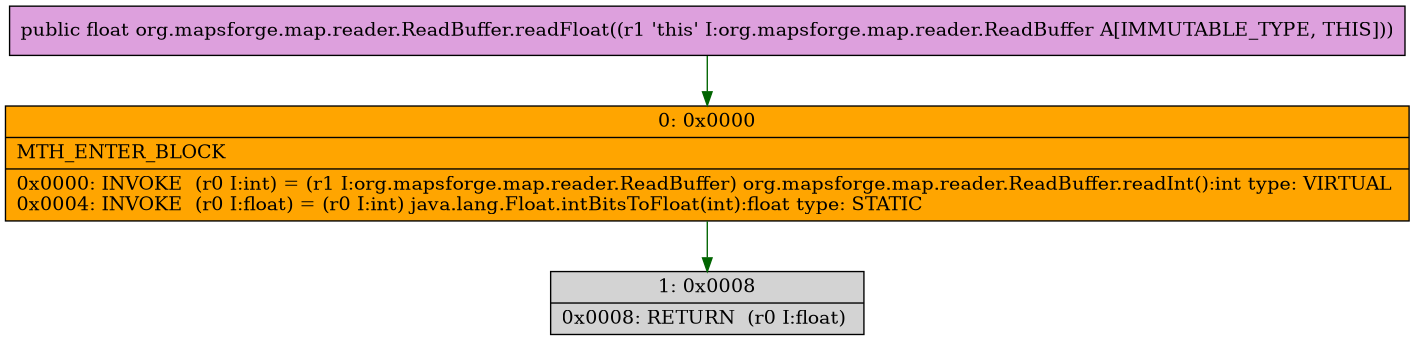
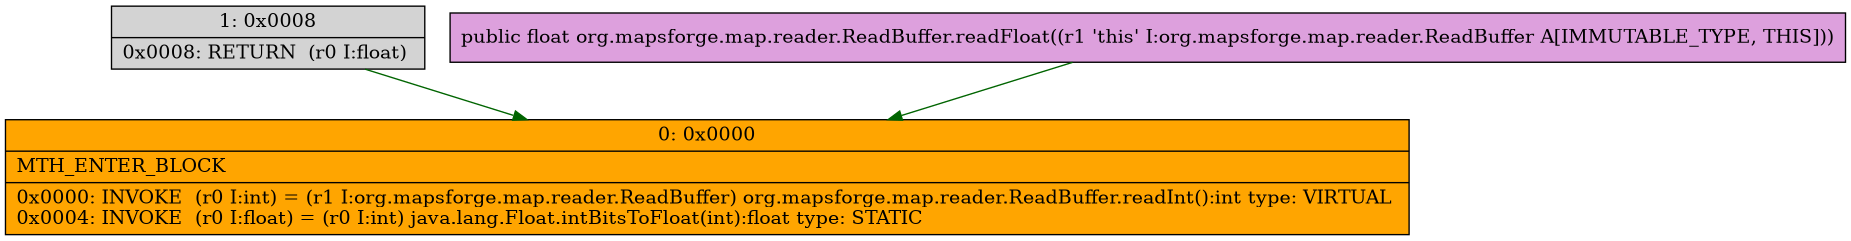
edge "0: 0x0000" -> "1: 0x0008": reversed
